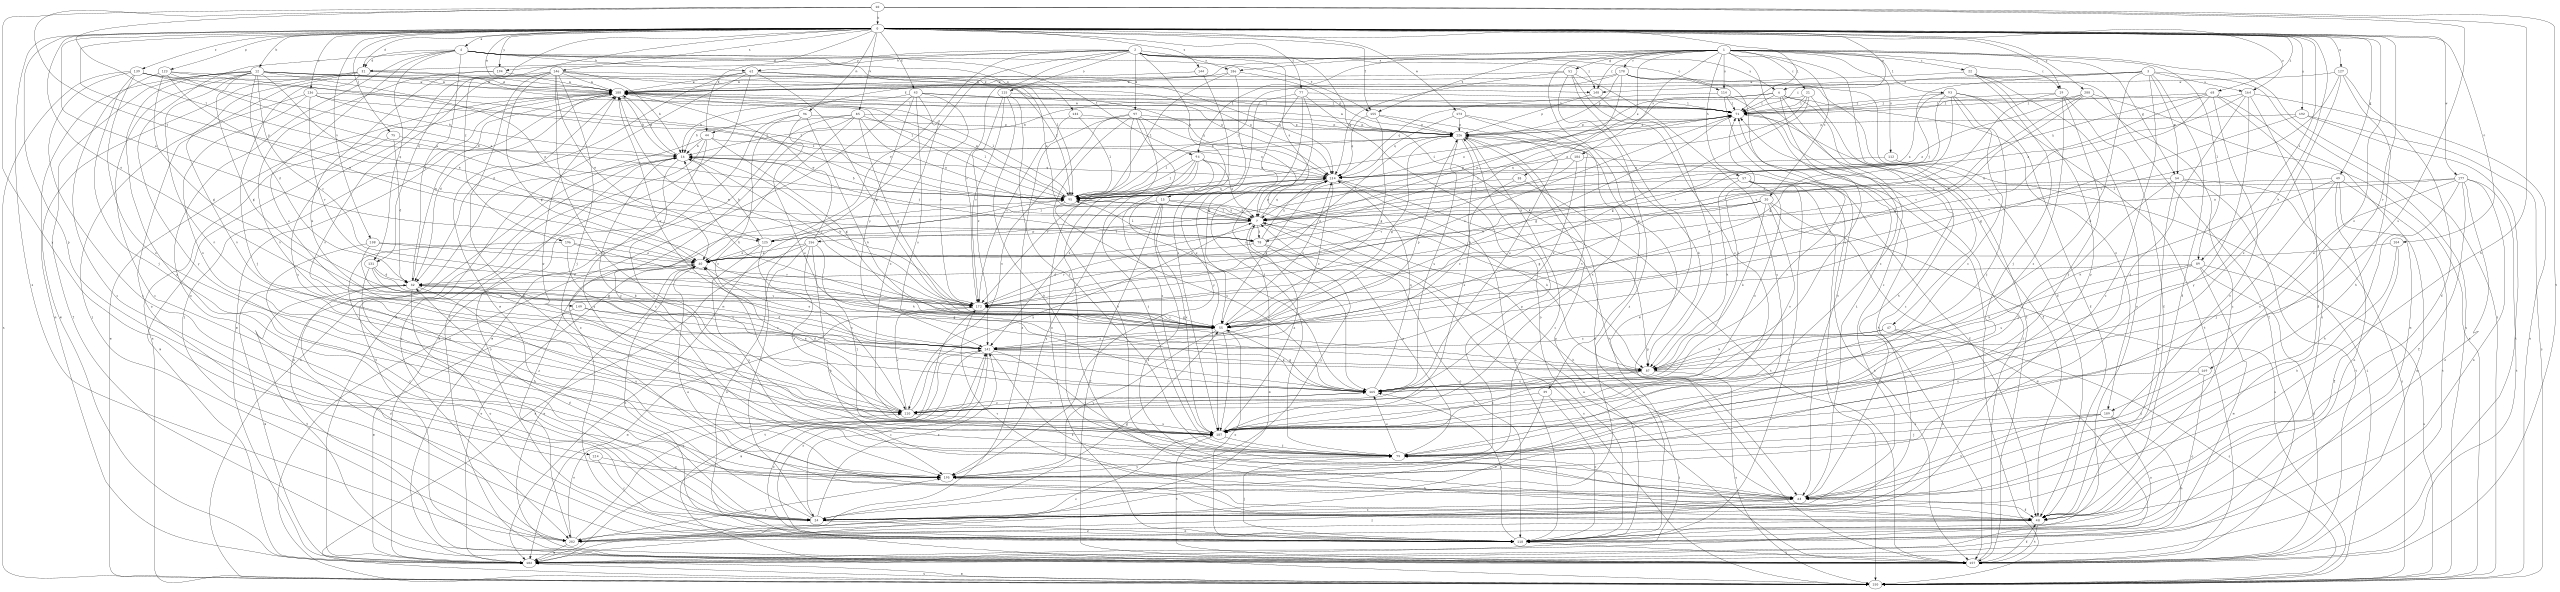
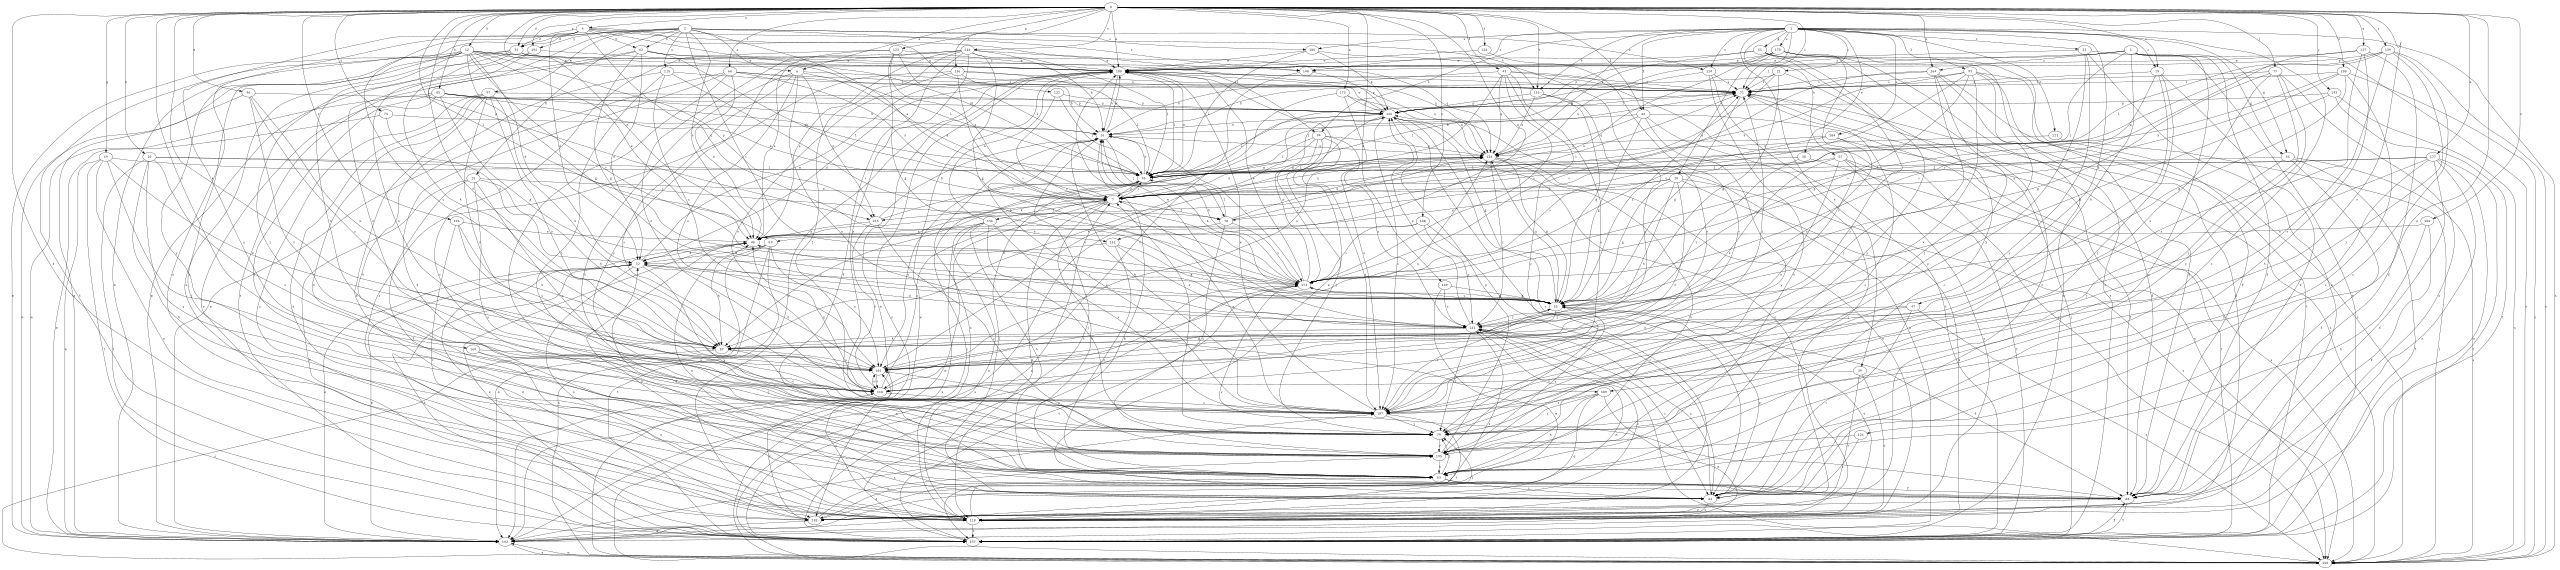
edge "10" -> "0": reversed
edge "146" -> "134": removed, label "q"
edge "43" -> "141": now "43" -> "195"
